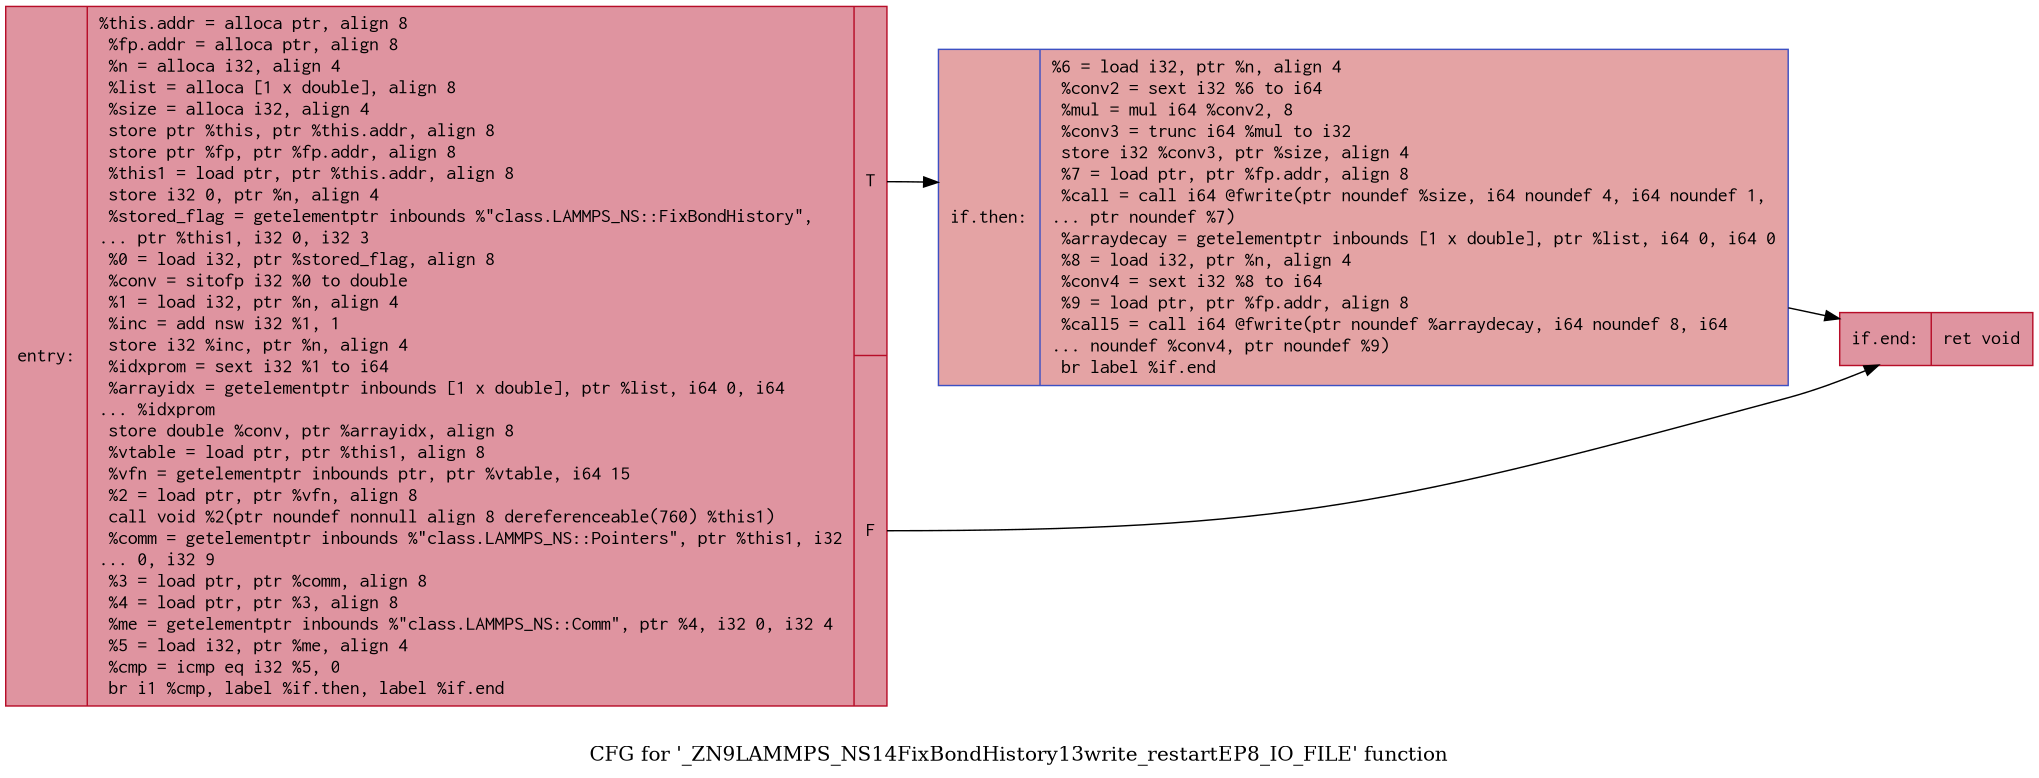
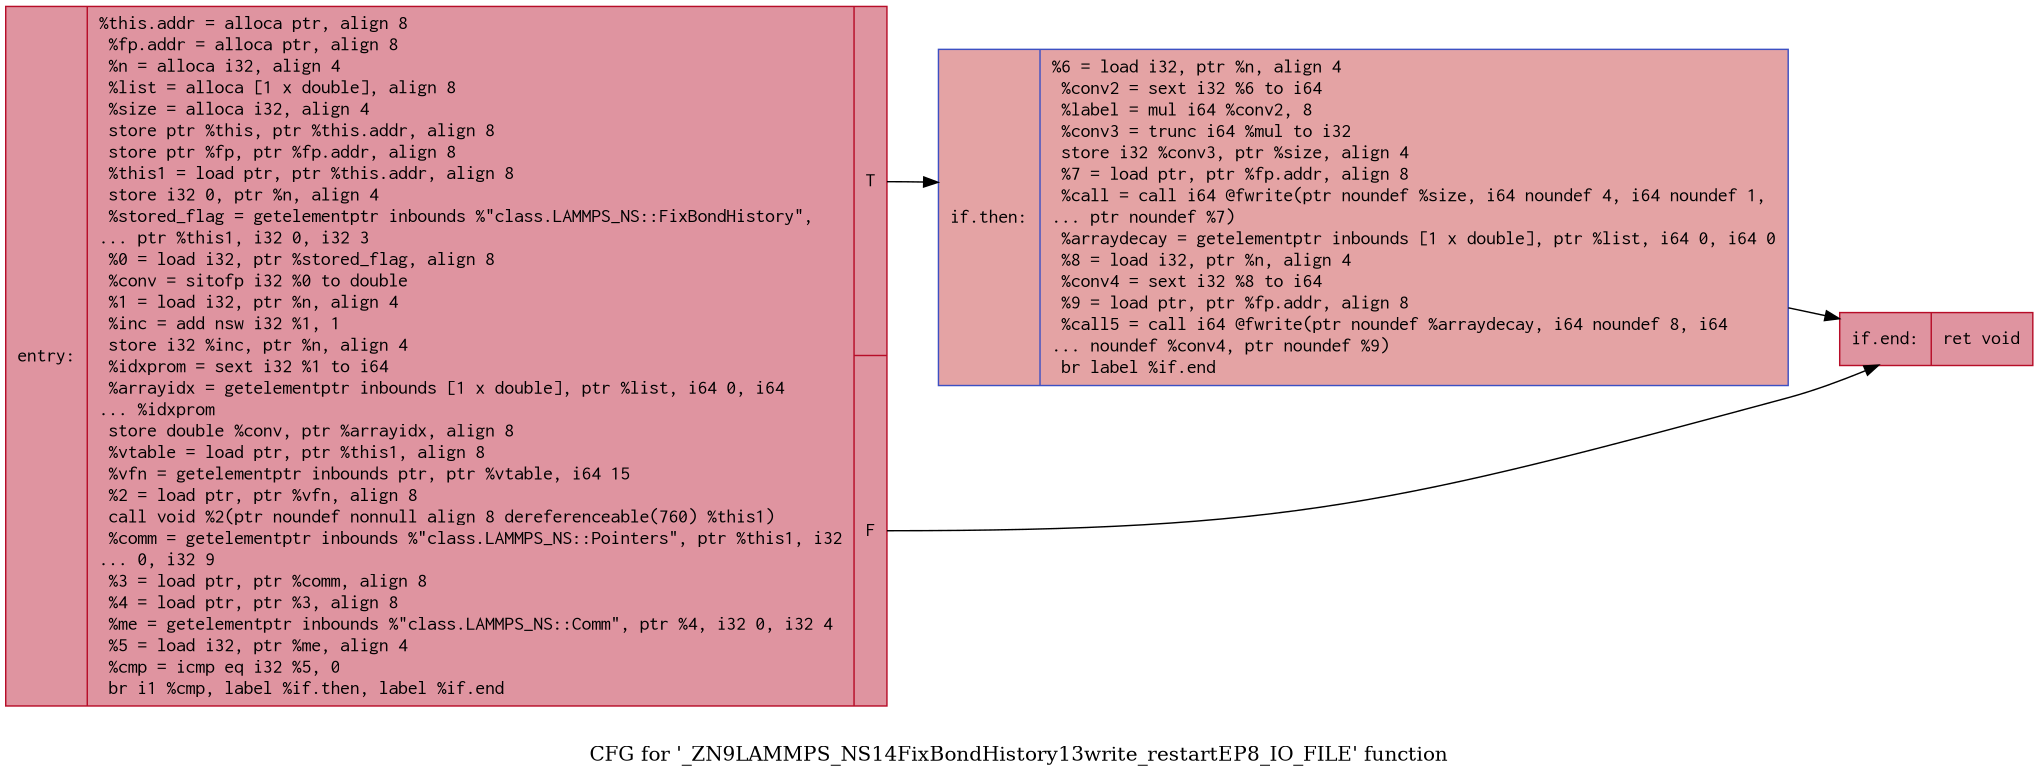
node "if.then:": text "%mul = mul i64 %conv2, 8" -> "%label = mul i64 %conv2, 8"
